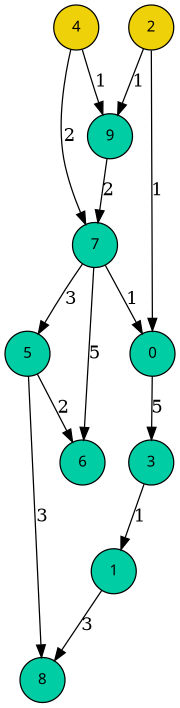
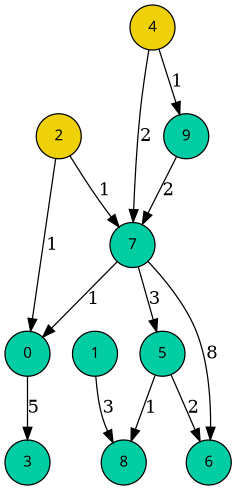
edge "2" -> "9": now "2" -> "7"
edge "7" -> "6": label "5" -> "8"
edge "3" -> "1": removed, label "1"
edge "5" -> "8": label "3" -> "1"
